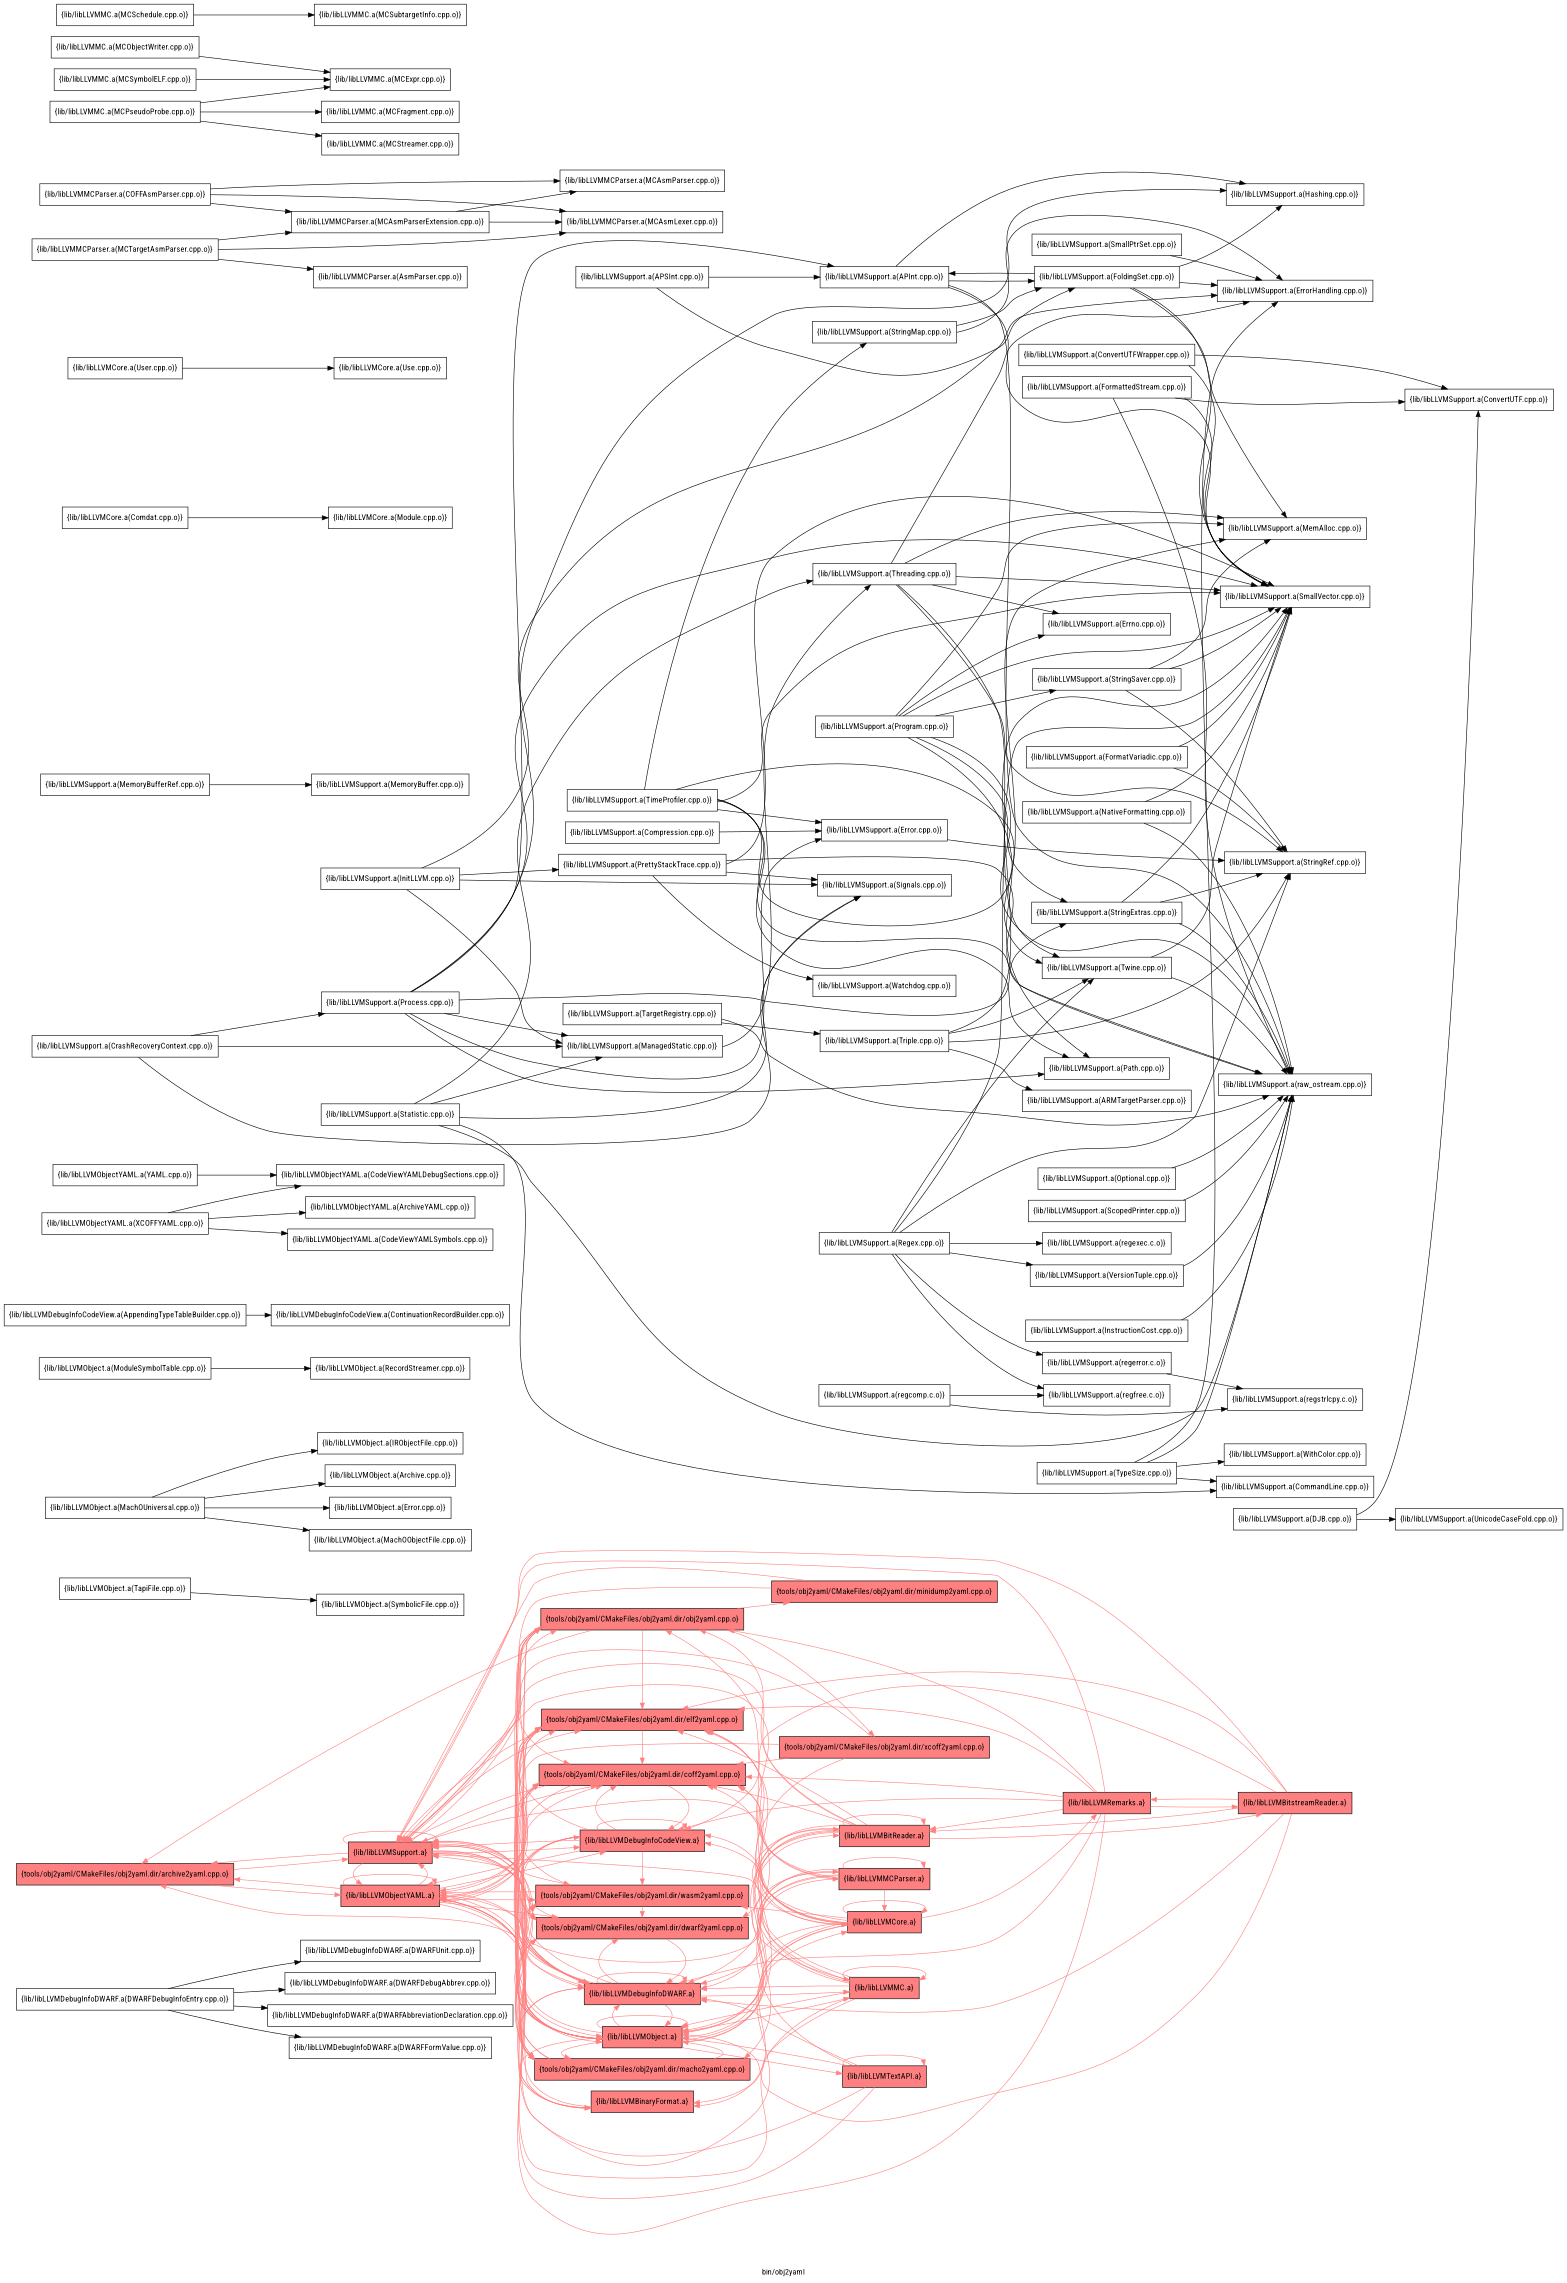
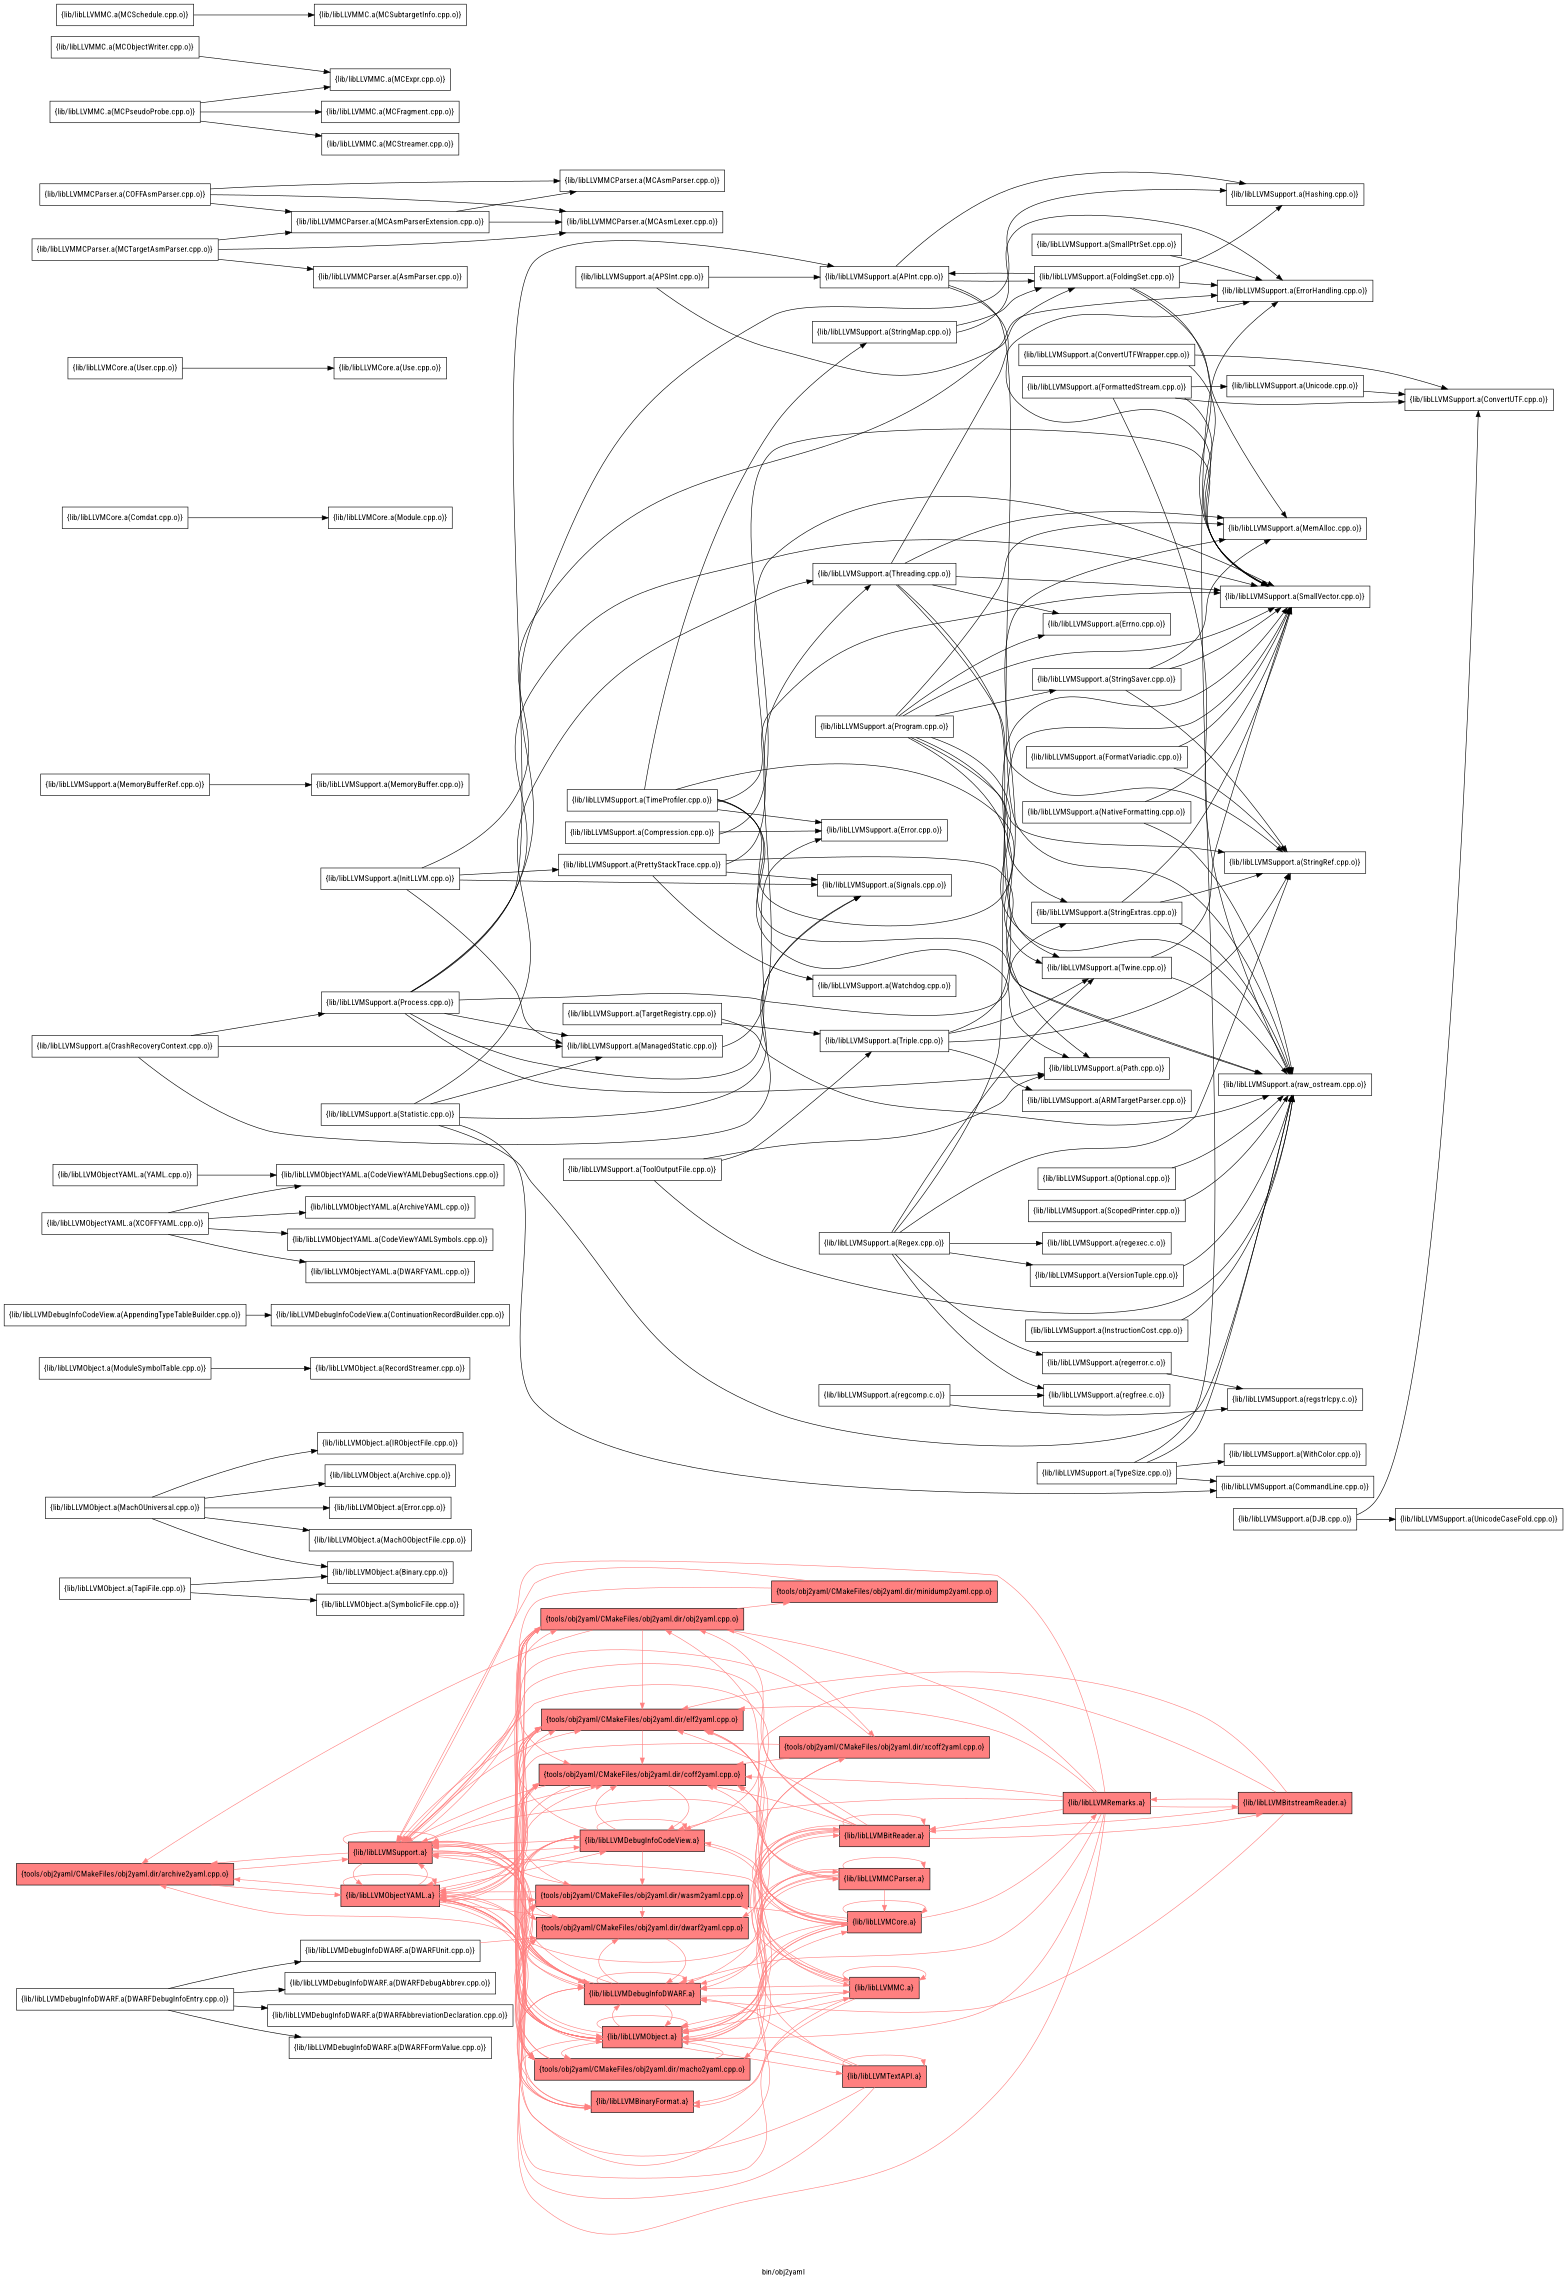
node "{lib/libLLVMMC.a(MCSymbolELF.cpp.o)}": removed
node "{lib/libLLVMSupport.a(Unicode.cpp.o)}": added
edge "{lib/libLLVMSupport.a(Compression.cpp.o)}" -> "{lib/libLLVMSupport.a(SmallVector.cpp.o)}": added
edge "{lib/libLLVMSupport.a(Error.cpp.o)}" -> "{lib/libLLVMSupport.a(StringRef.cpp.o)}": now "{lib/libLLVMSupport.a(Program.cpp.o)}" -> "{lib/libLLVMSupport.a(StringRef.cpp.o)}"
node "{lib/libLLVMSupport.a(ToolOutputFile.cpp.o)}": added
node "{lib/libLLVMObjectYAML.a(DWARFYAML.cpp.o)}": added
edge "{lib/libLLVMBitstreamReader.a}" -> "{lib/libLLVMSupport.a}": removed
node "{lib/libLLVMObject.a(Binary.cpp.o)}": added
edge "{lib/libLLVMSupport.a}" -> "{tools/obj2yaml/CMakeFiles/obj2yaml.dir/dwarf2yaml.cpp.o}": now "{lib/libLLVMDebugInfoDWARF.a(DWARFUnit.cpp.o)}" -> "{tools/obj2yaml/CMakeFiles/obj2yaml.dir/dwarf2yaml.cpp.o}"
edge "{tools/obj2yaml/CMakeFiles/obj2yaml.dir/macho2yaml.cpp.o}" -> "{tools/obj2yaml/CMakeFiles/obj2yaml.dir/elf2yaml.cpp.o}": now "{tools/obj2yaml/CMakeFiles/obj2yaml.dir/macho2yaml.cpp.o}" -> "{tools/obj2yaml/CMakeFiles/obj2yaml.dir/xcoff2yaml.cpp.o}"
edge "{lib/libLLVMMC.a}" -> "{lib/libLLVMDebugInfoCodeView.a}": reversed
edge "{lib/libLLVMObjectYAML.a}" -> "{lib/libLLVMBinaryFormat.a}": added
edge "{lib/libLLVMBitstreamReader.a}" -> "{lib/libLLVMObject.a}": now "{lib/libLLVMRemarks.a}" -> "{lib/libLLVMObject.a}"
